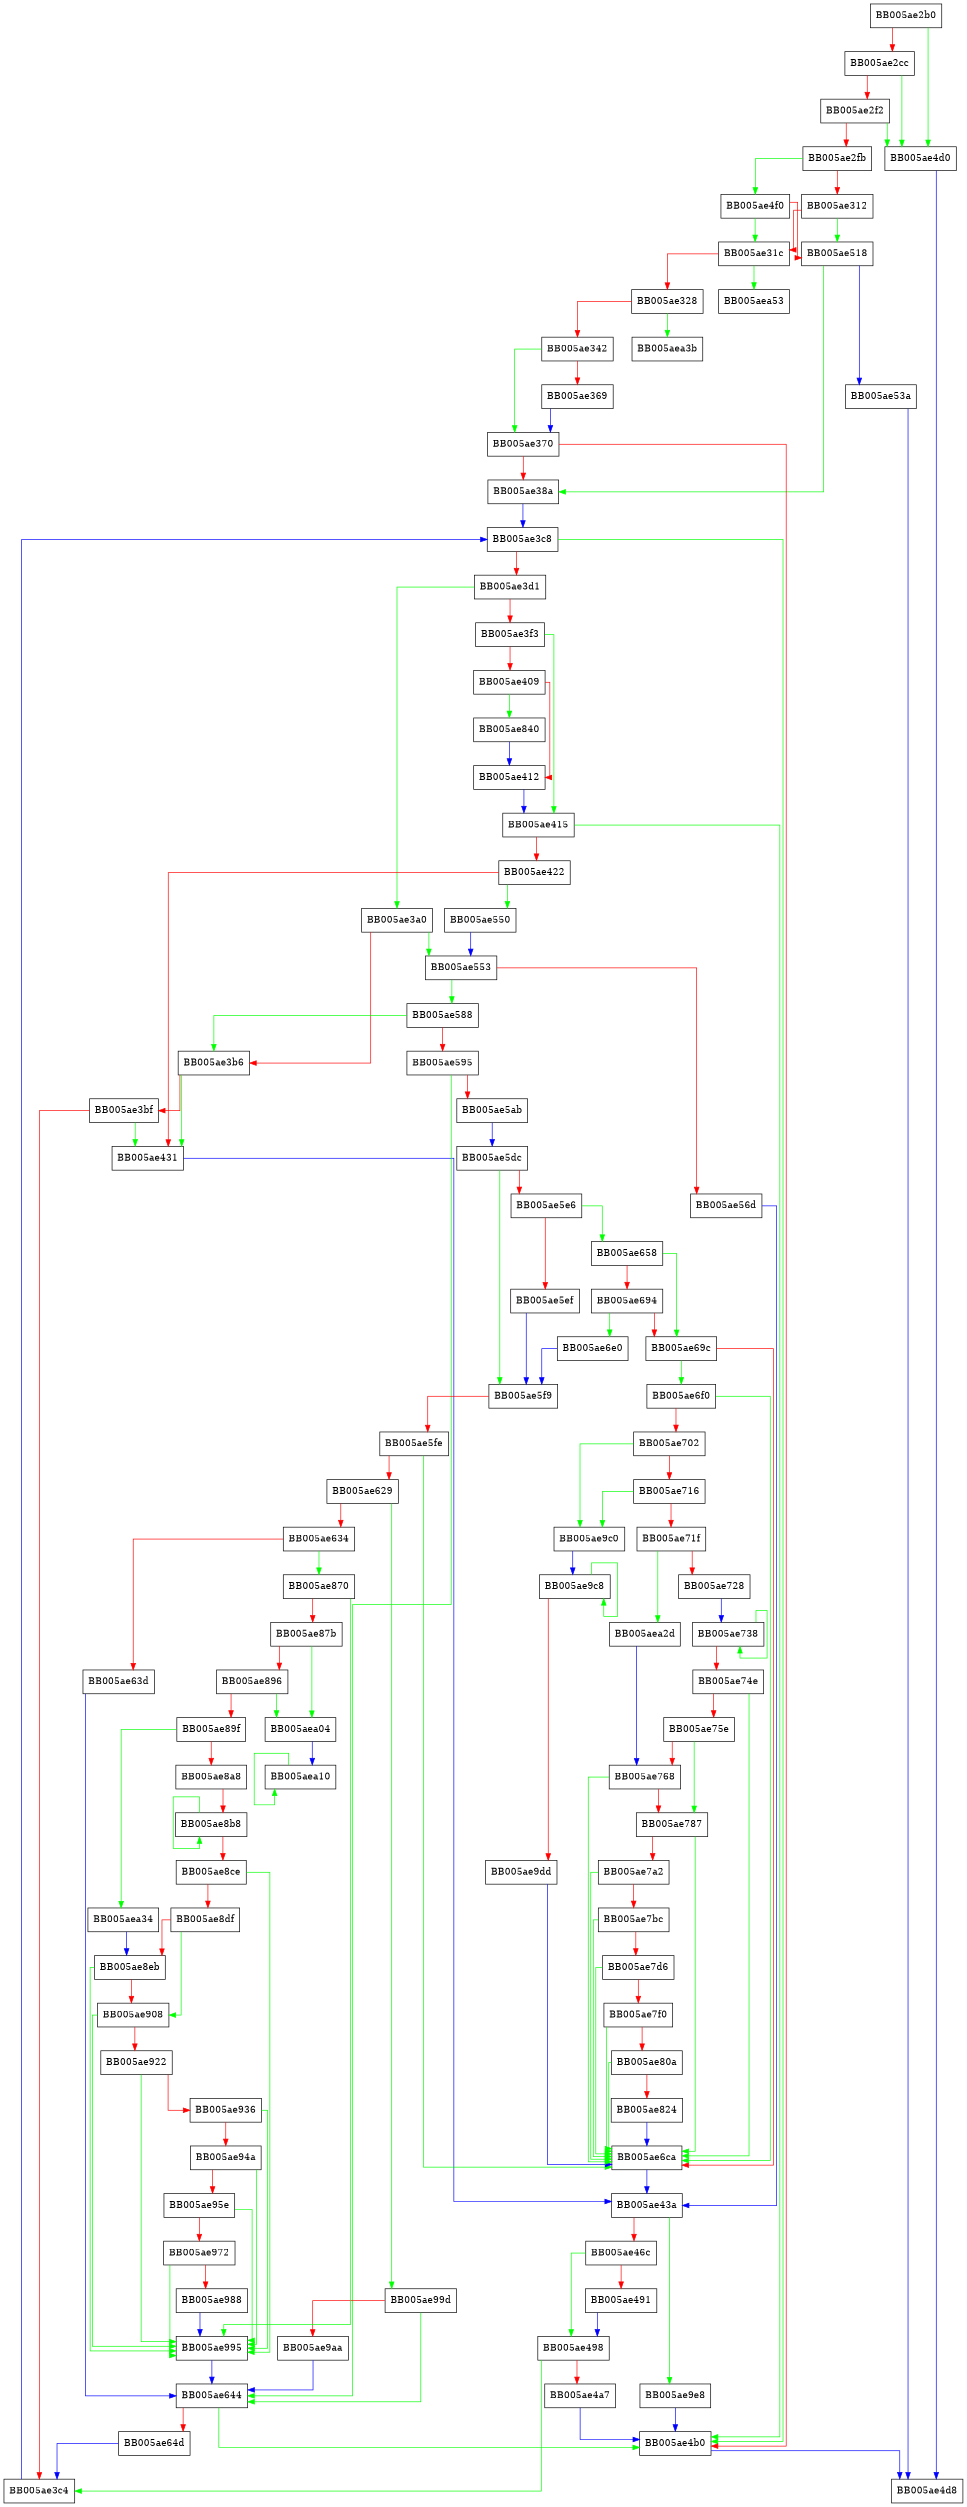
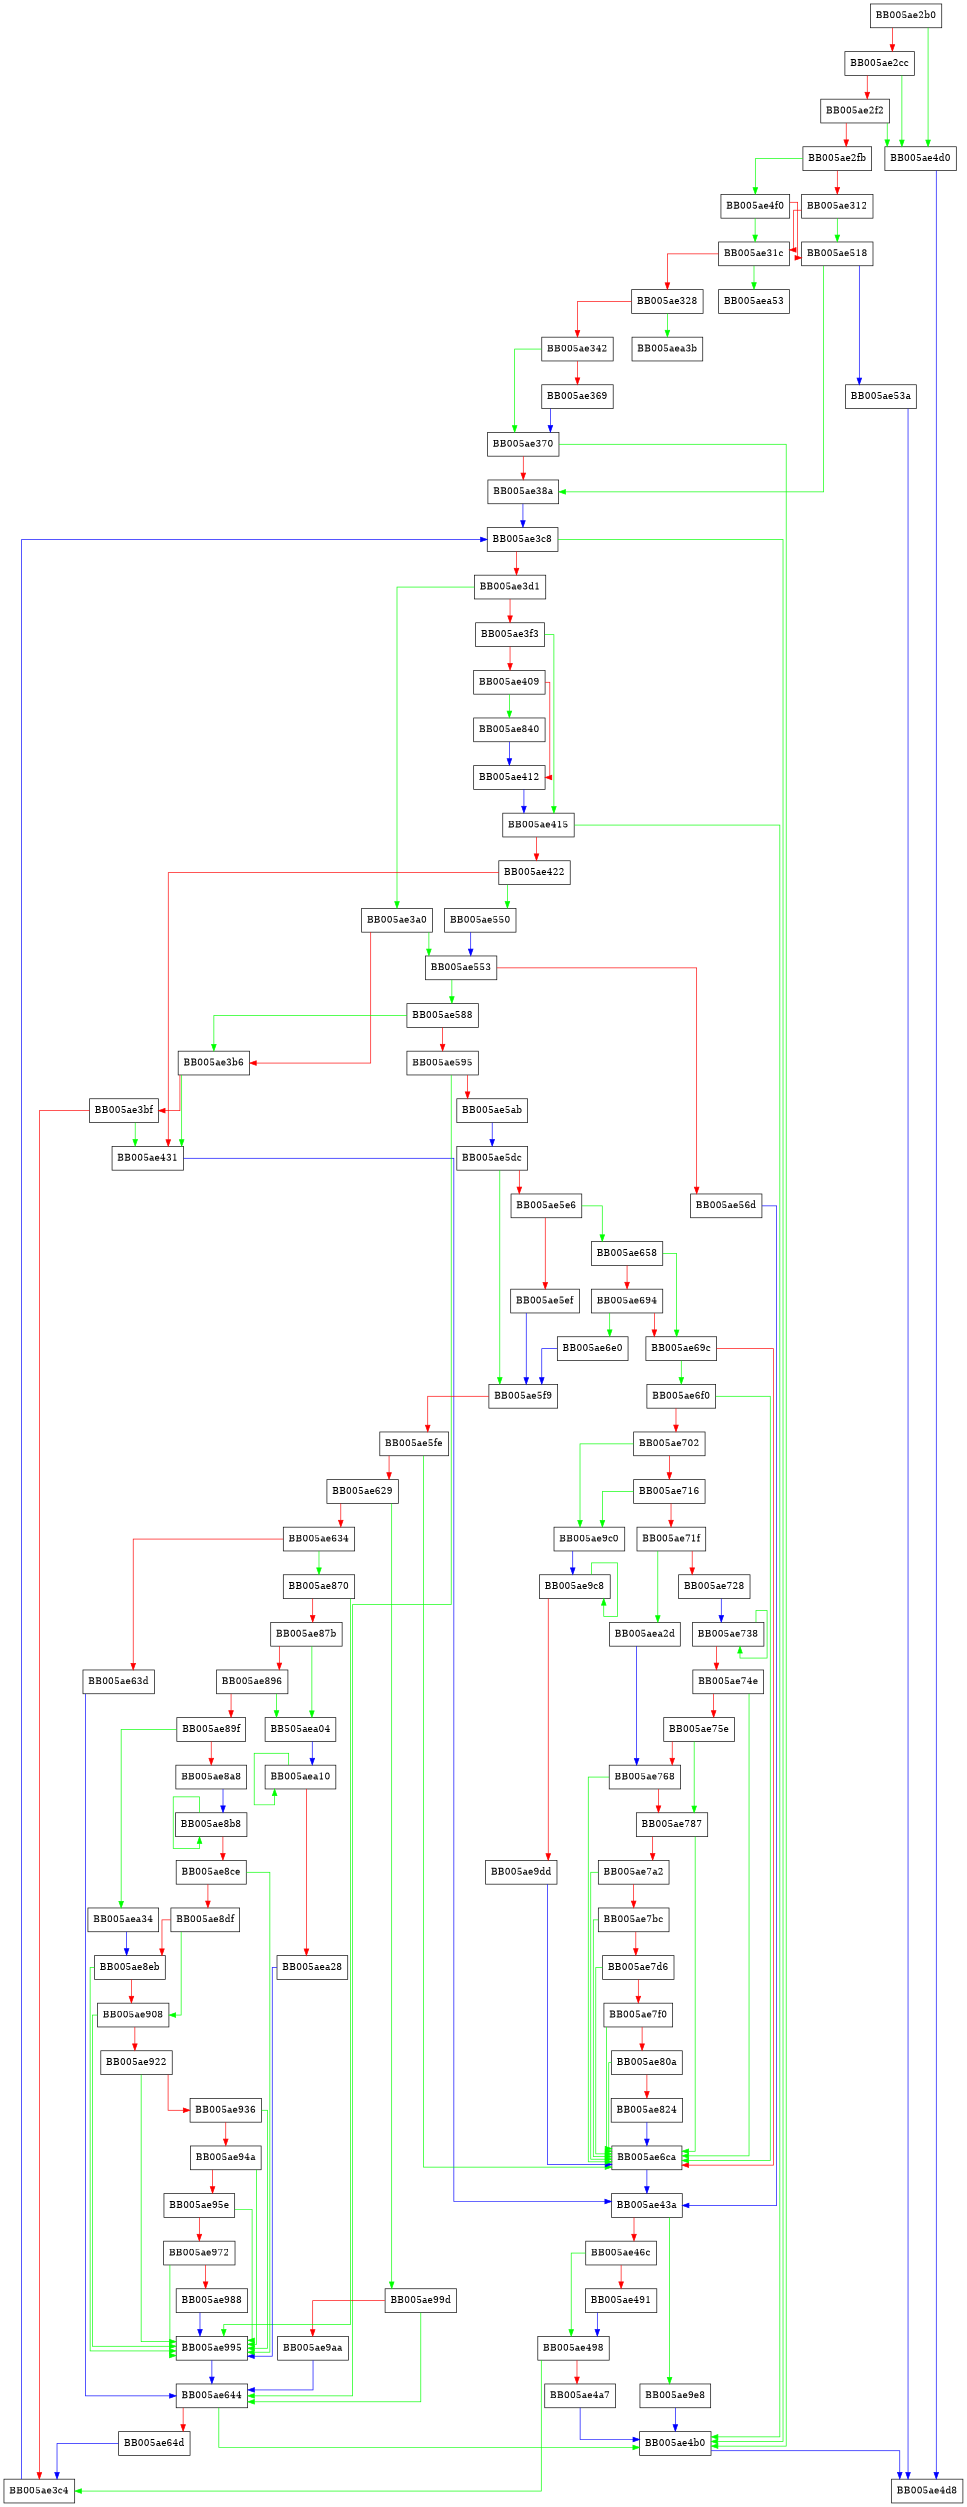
edge "BB005ae370" -> "BB005ae4b0": color red -> green
node "BB005aea04": label "BB005aea04" -> "BB505aea04"
edge "BB005ae8a8" -> "BB005ae8b8": color red -> blue
node "BB005aea28": added
